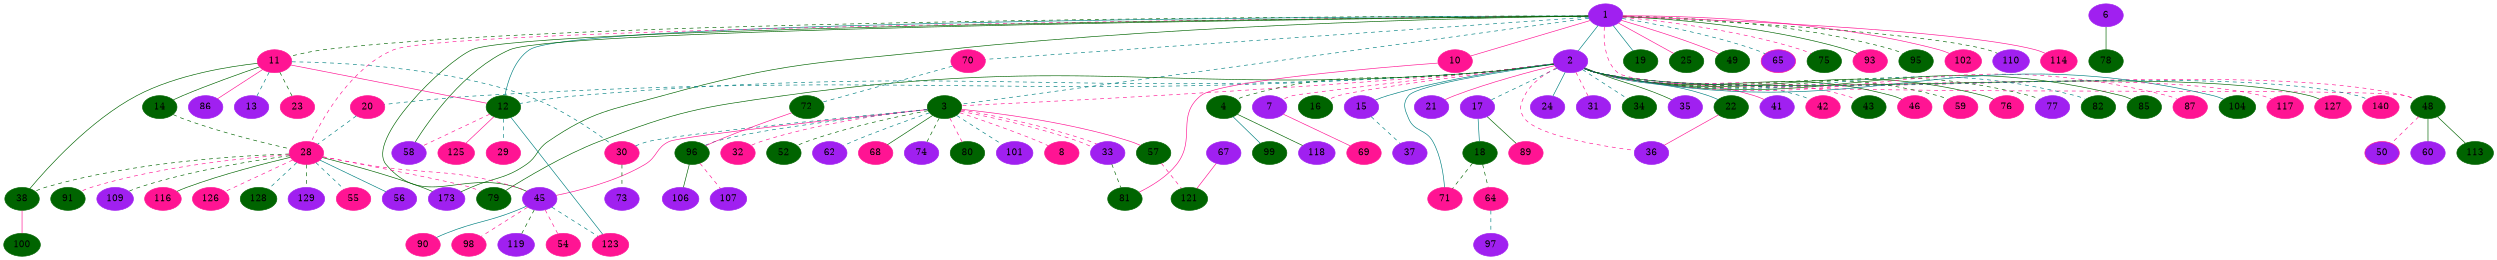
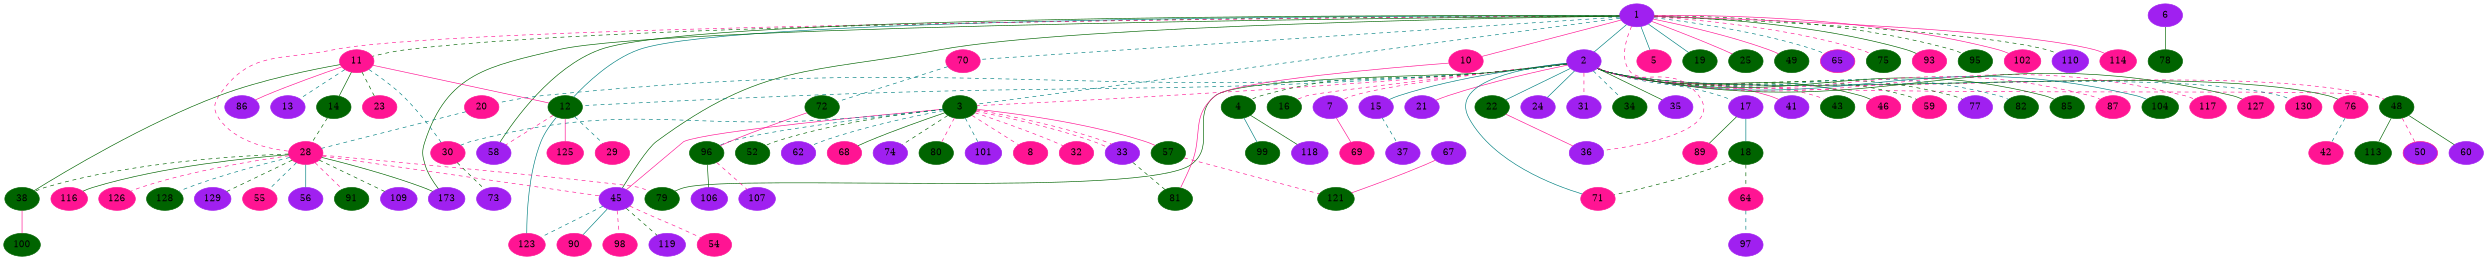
node "5": added
edge "2" -- "42": now "76" -- "42"
node "140": label "140" -> "130"
